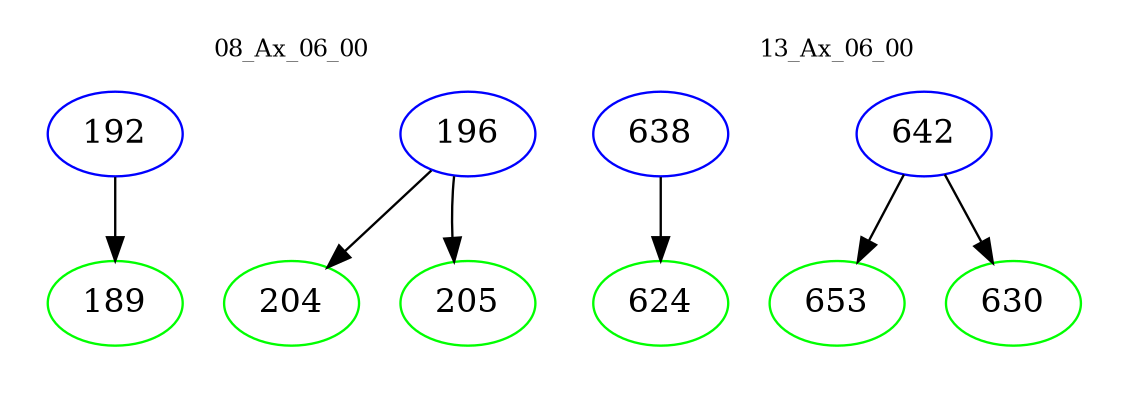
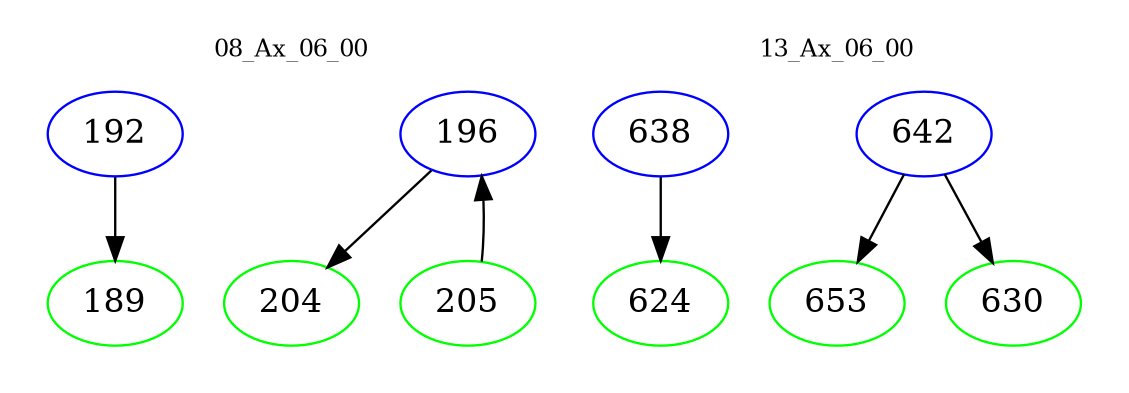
edge "196" -> "205": reversed
